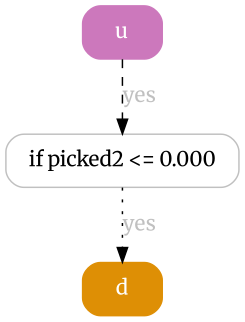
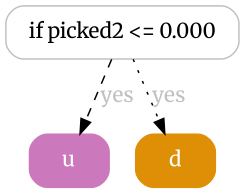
edge "u" -> "if picked2 <= 0.000": reversed
